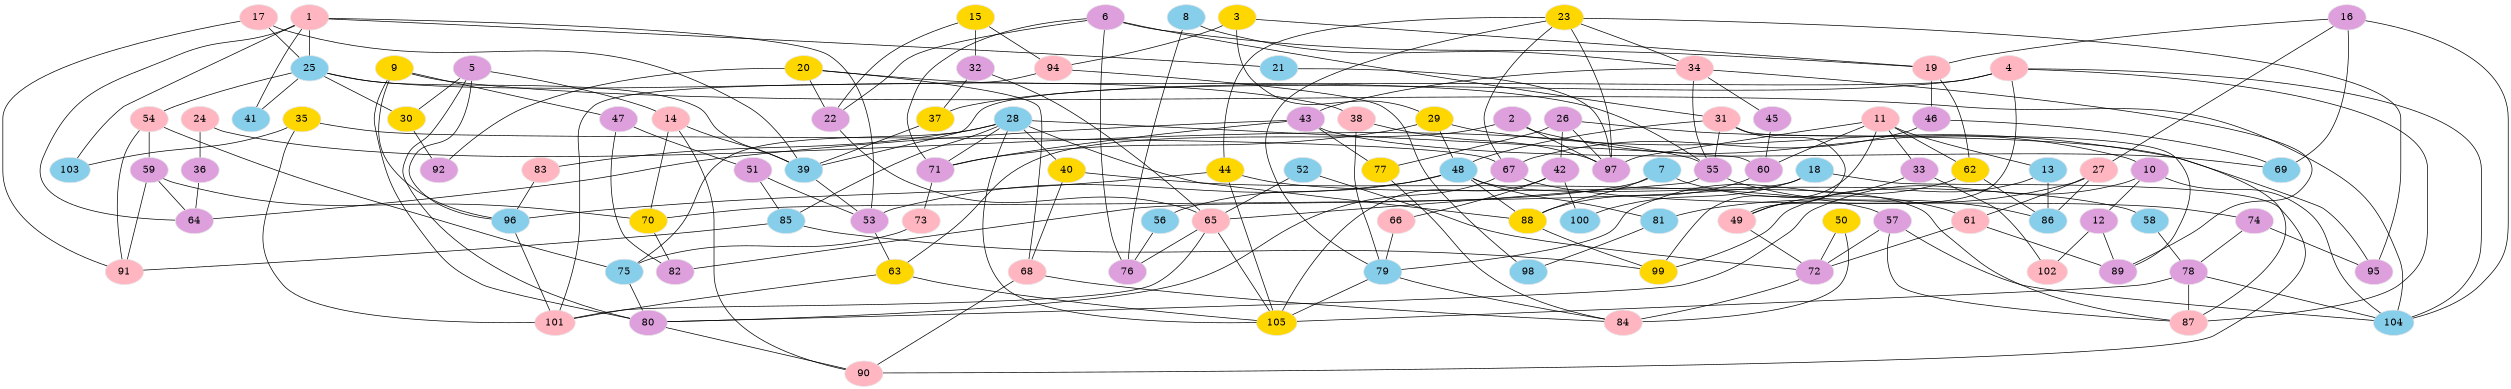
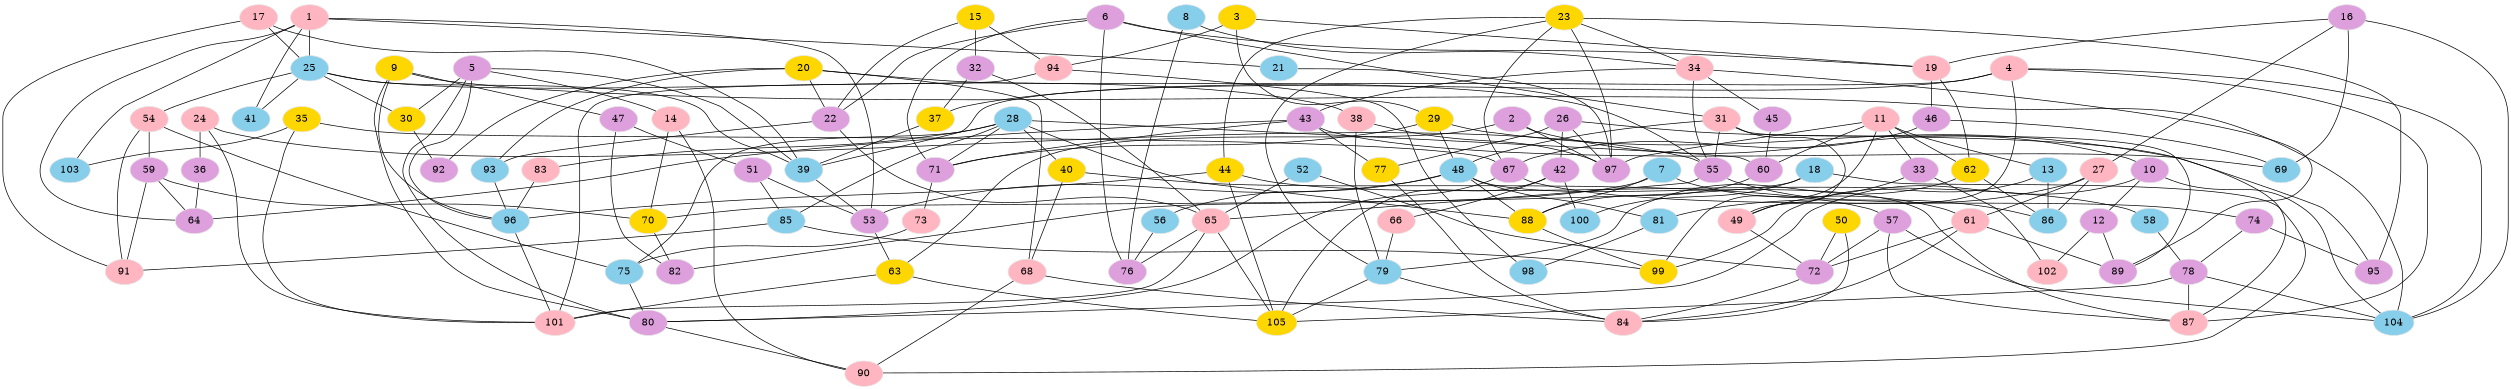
edge "14" -- "39": now "5" -- "39"
node "93": added
edge "28" -- "105": removed
edge "61" -- "84": added
edge "24" -- "101": added
